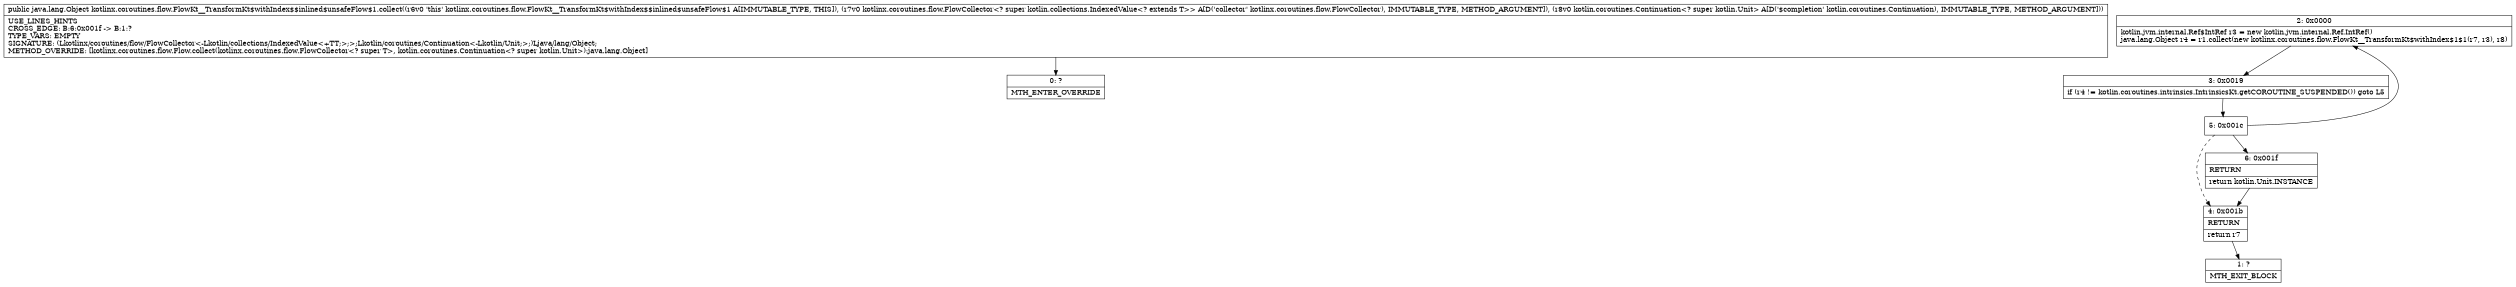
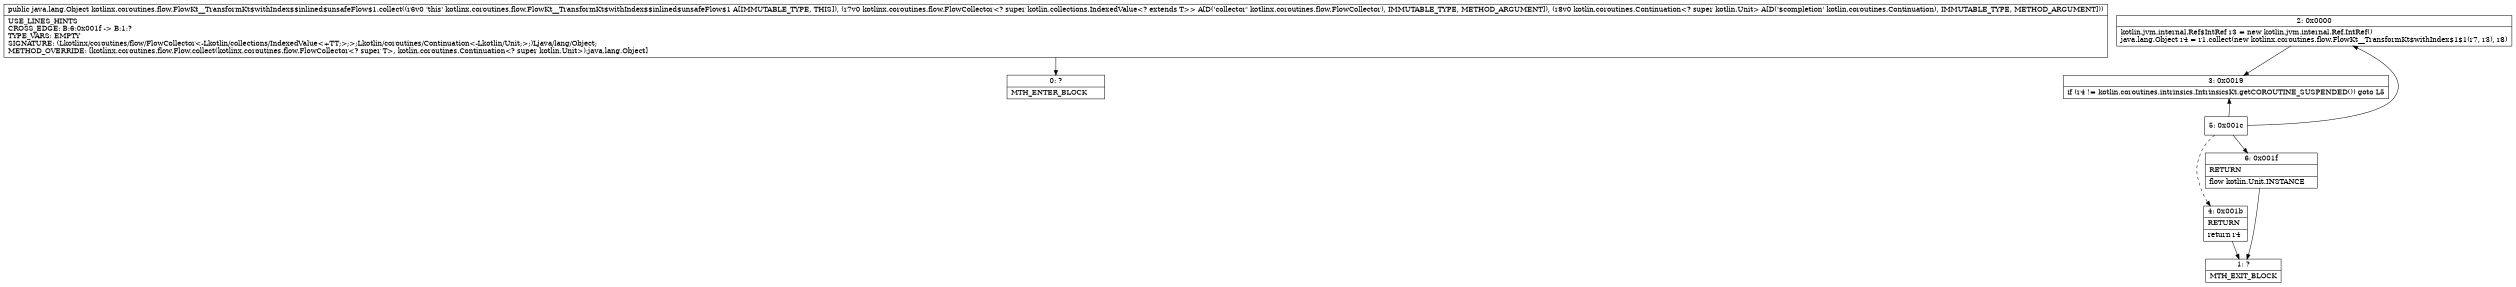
node "0: ?": text "MTH_ENTER_OVERRIDE" -> "MTH_ENTER_BLOCK"
edge "3: 0x0019" -> "5: 0x001c": reversed
node "6: 0x001f": text "return kotlin.Unit.INSTANCE" -> "flow kotlin.Unit.INSTANCE"
edge "6: 0x001f" -> "4: 0x001b": now "6: 0x001f" -> "1: ?"
node "4: 0x001b": text "return r7" -> "return r4"
